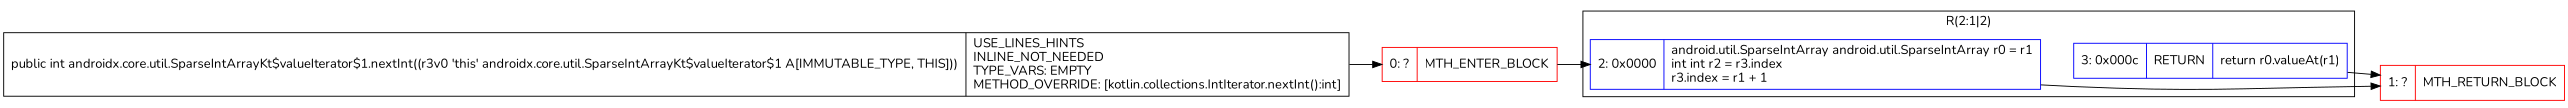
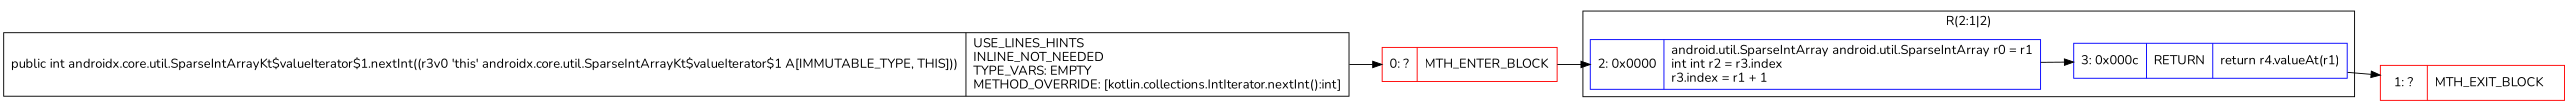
node "3: 0x000c": text "return r0.valueAt(r1)" -> "return r4.valueAt(r1)"
node "1: ?": text "MTH_RETURN_BLOCK" -> "MTH_EXIT_BLOCK"
edge "2: 0x0000" -> "1: ?": now "2: 0x0000" -> "3: 0x000c"
